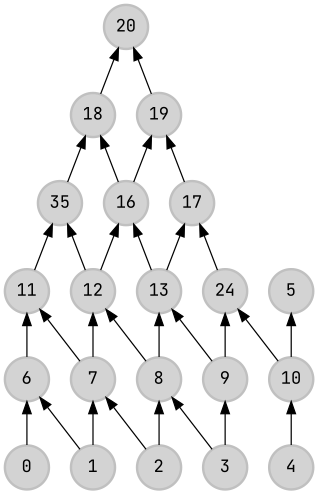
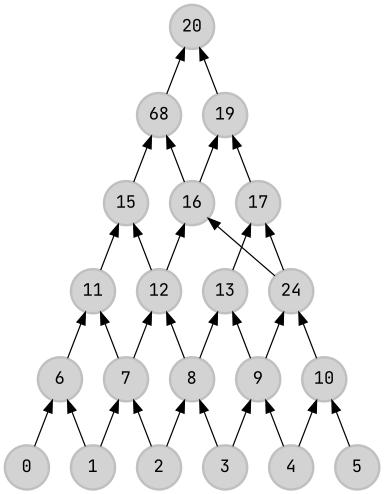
node "18": label "18" -> "68"
node "35": label "35" -> "15"
edge "13" -> "16": now "24" -> "16"
edge "10" -> "5": reversed
edge "4" -> "9": added
